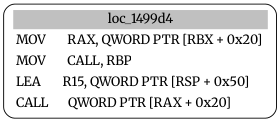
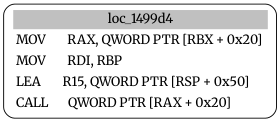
node "loc_1499d4": text "MOV        CALL, RBP" -> "MOV        RDI, RBP"
